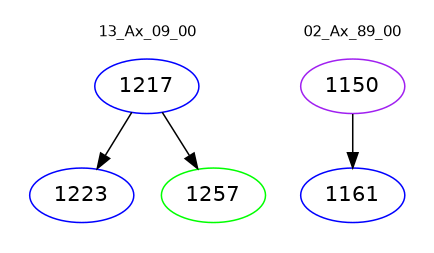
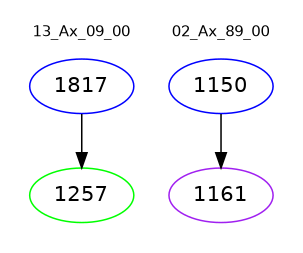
node "1217": label "1217" -> "1817"
node "1150": color purple -> blue
node "1223": removed
node "1161": color blue -> purple
